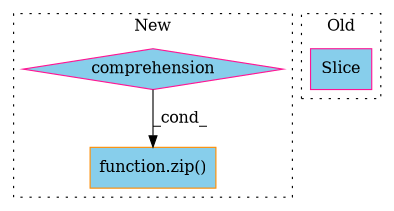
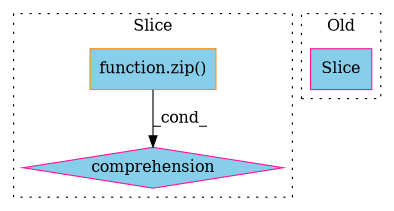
cluster "New": label "New" -> "Slice"
edge "comprehension" -> "function.zip()": reversed
